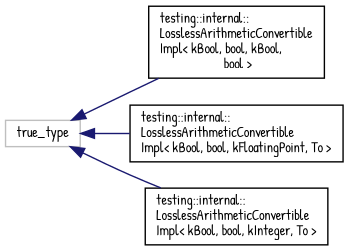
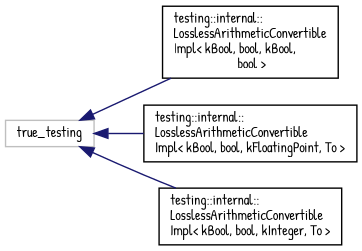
node "true_type": label "true_type" -> "true_testing"
